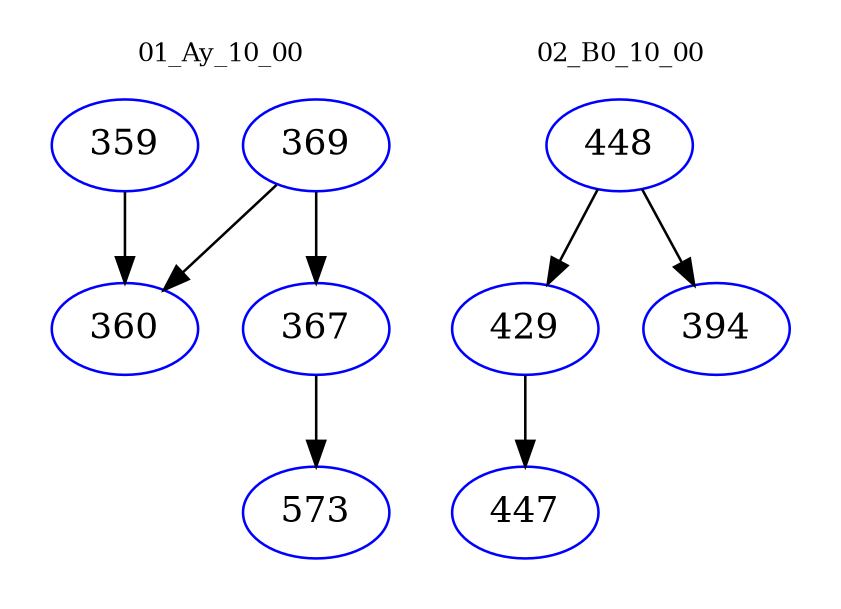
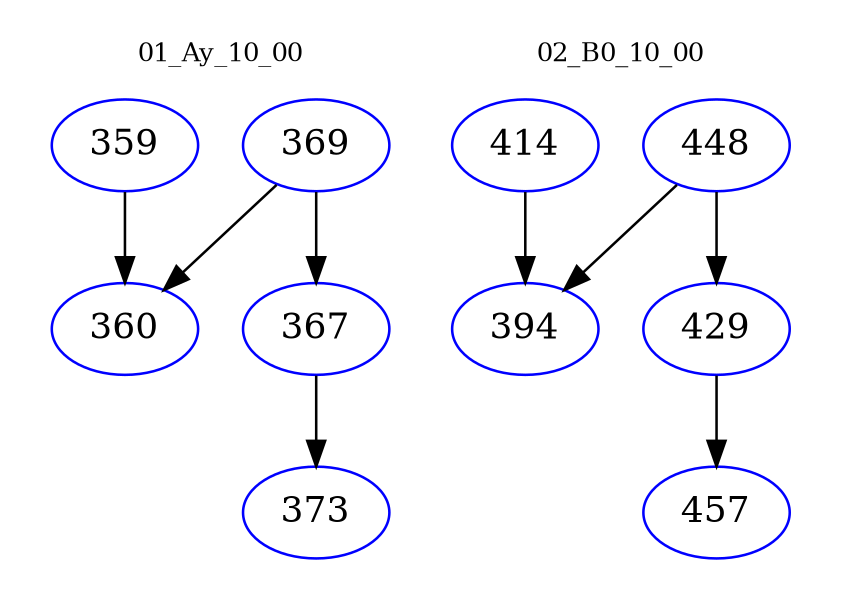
node "414": added
node "573": label "573" -> "373"
node "447": label "447" -> "457"
